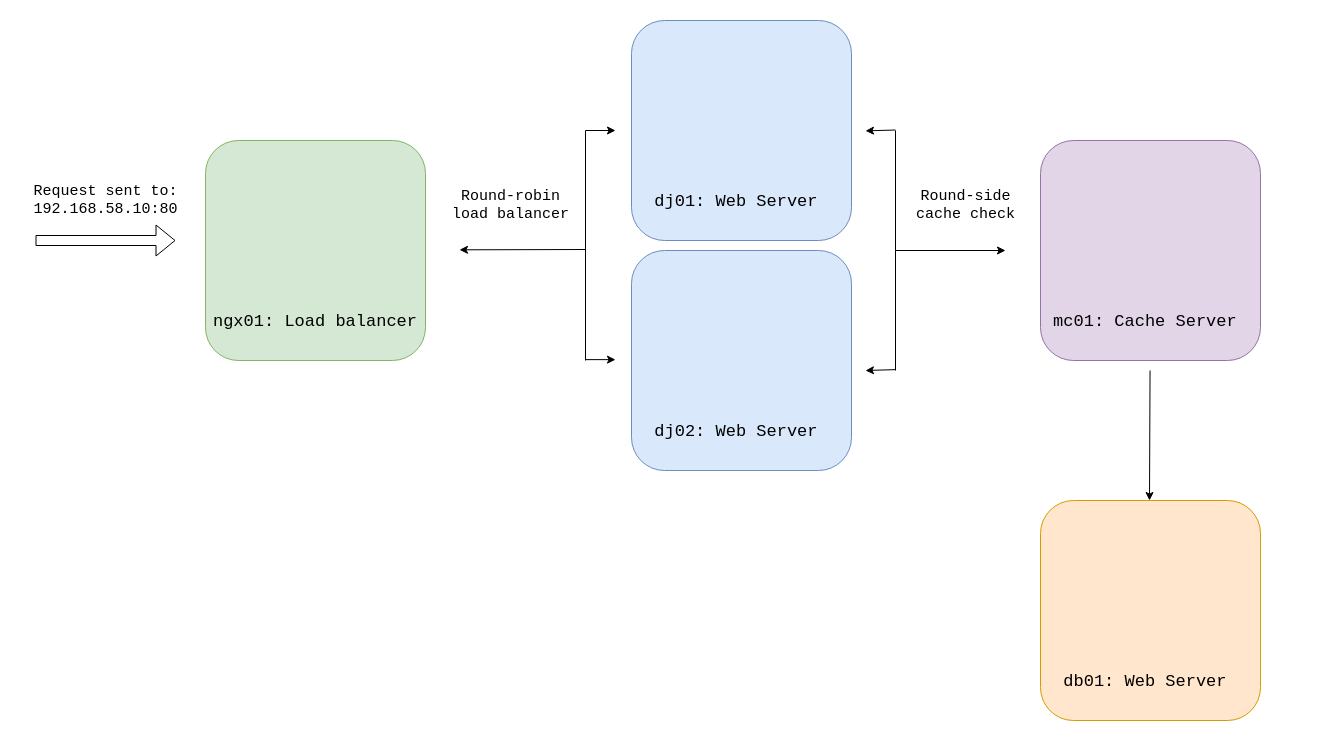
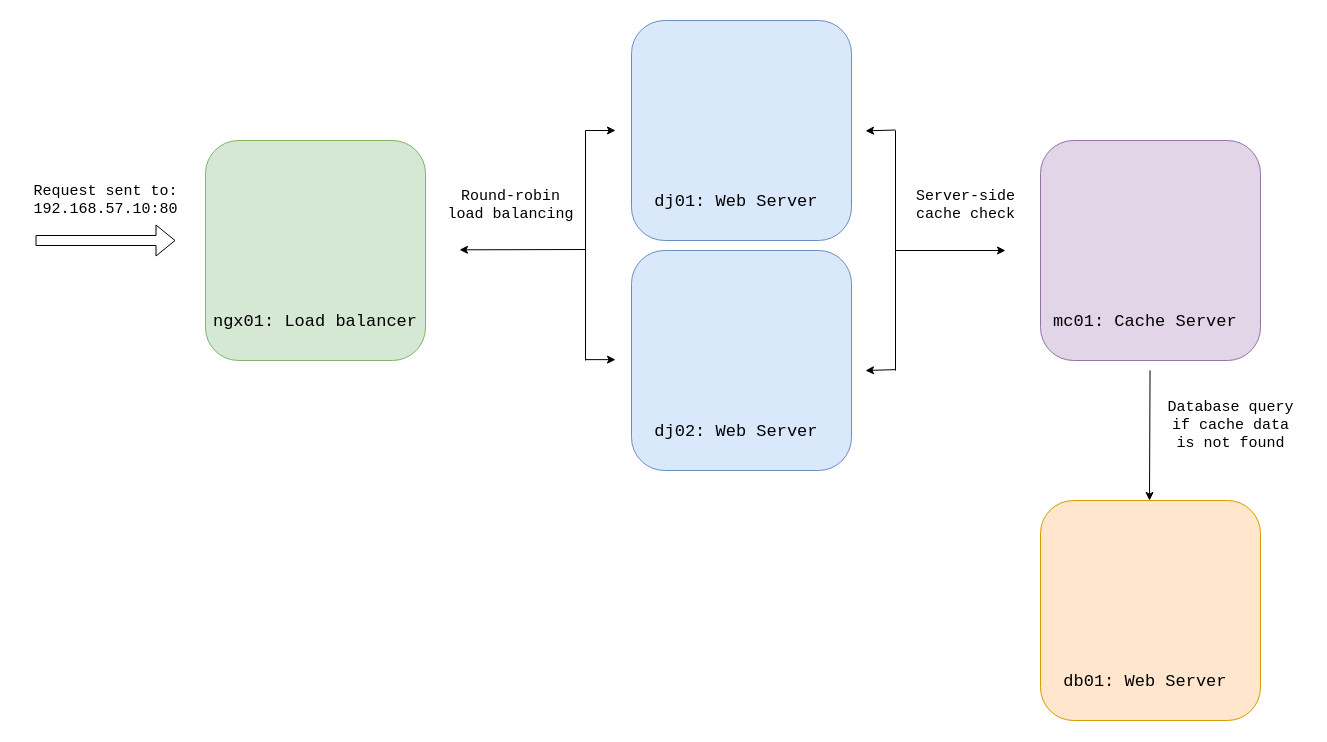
node "Request sent to: 192.168.58.10:80": label "Request sent to: 192.168.58.10:80" -> "Request sent to: 192.168.57.10:80"
node "Round-robin load balancer": label "Round-robin load balancer" -> "Round-robin load balancing"
node "Round-side cache check": label "Round-side cache check" -> "Server-side cache check"
node "Database query if cache data is not found": added
